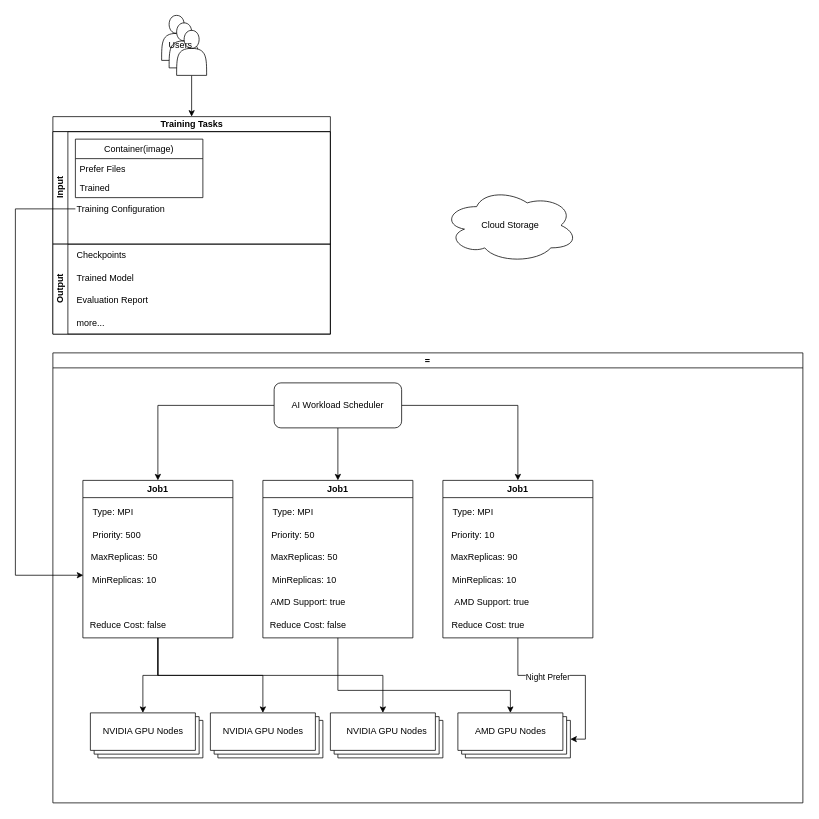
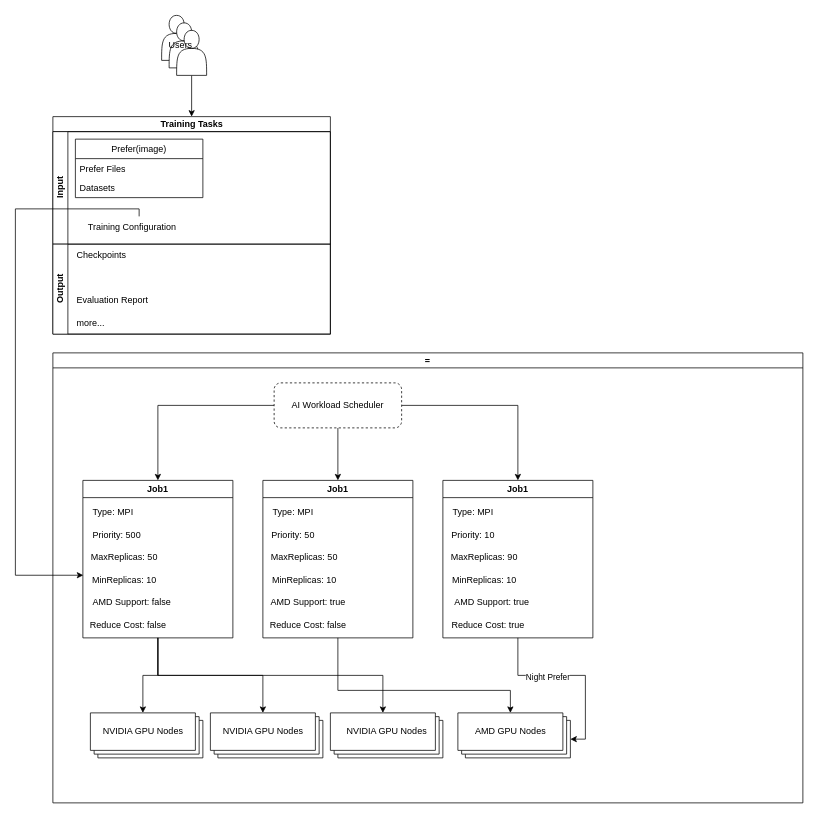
node "Container(image)": label "Container(image)" -> "Prefer(image)"
node "Trained": label "Trained" -> "Datasets"
node "Training Configuration": moved (128, 209) -> (139, 228)
node "Cloud Storage": removed
node "Trained Model": removed
node "AI Workload Scheduler": style solid -> dashed
node "AMD Support: false": added
